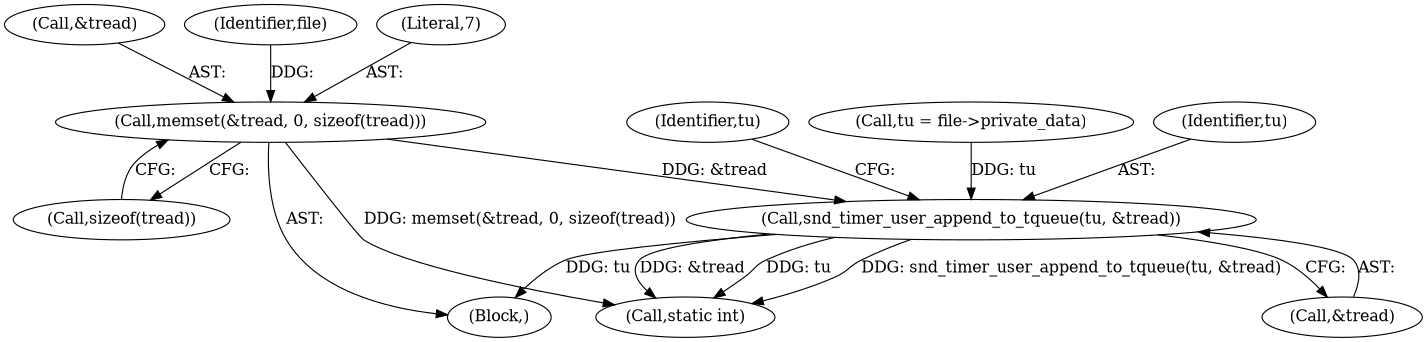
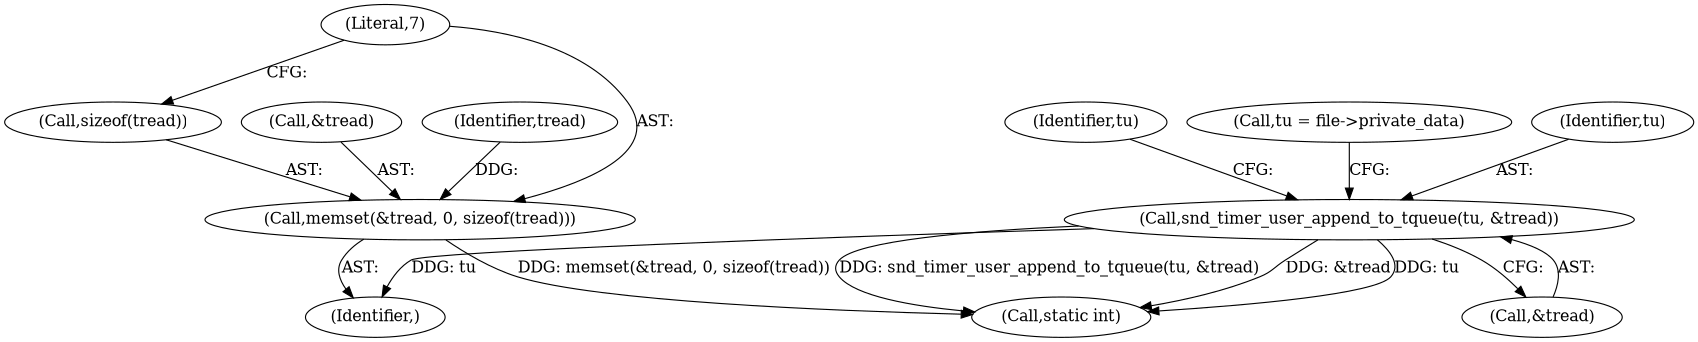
node "(Identifier,file)": label "(Identifier,file)" -> "(Identifier,tread)"
edge "(Call,memset(&tread, 0, sizeof(tread)))" -> "(Call,sizeof(tread))": now "(Literal,7)" -> "(Call,sizeof(tread))"
edge "(Call,memset(&tread, 0, sizeof(tread)))" -> "(Call,snd_timer_user_append_to_tqueue(tu, &tread))": removed, label "DDG: &tread"
edge "(Call,sizeof(tread))" -> "(Call,memset(&tread, 0, sizeof(tread)))": label "CFG: " -> "AST: "
edge "(Call,tu = file->private_data)" -> "(Call,snd_timer_user_append_to_tqueue(tu, &tread))": label "DDG: tu" -> "CFG: "
node "(Block,)": label "(Block,)" -> "(Identifier,)"
